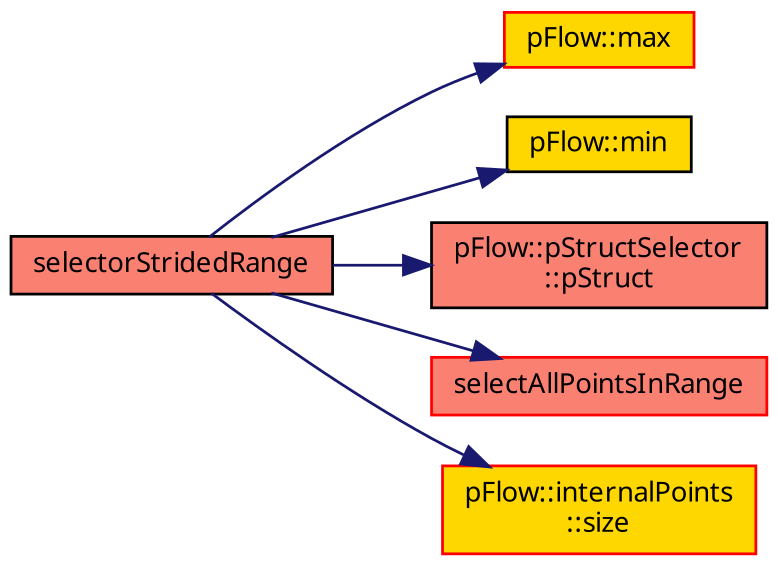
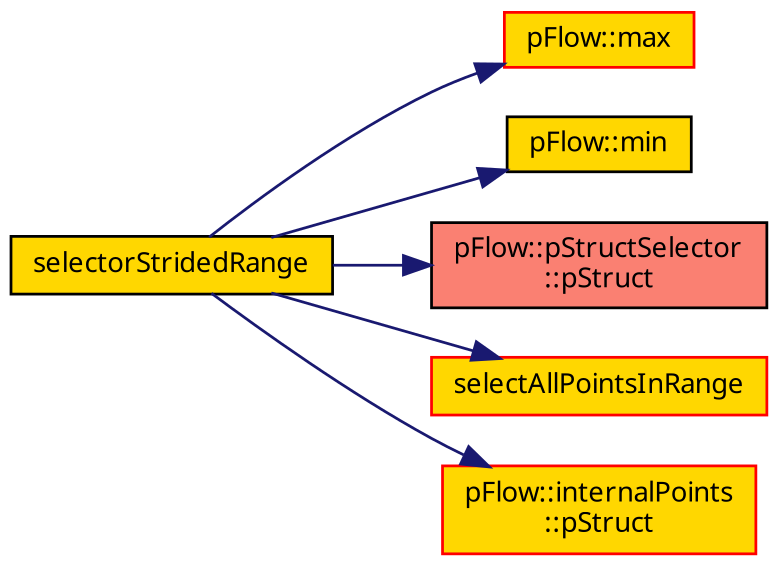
node "selectorStridedRange": fillcolor salmon -> gold
node "selectAllPointsInRange": fillcolor salmon -> gold
node "pFlow::internalPoints ::size": label "pFlow::internalPoints ::size" -> "pFlow::internalPoints ::pStruct"
